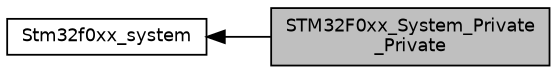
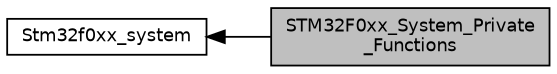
node "STM32F0xx_System_Private _Private": label "STM32F0xx_System_Private _Private" -> "STM32F0xx_System_Private _Functions"
